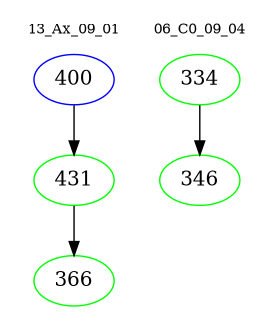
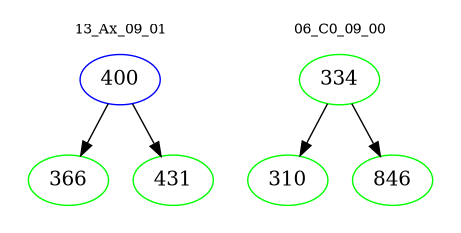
cluster "06_C0_09_04": label "06_C0_09_04" -> "06_C0_09_00"
node "346": label "346" -> "846"
node "310": added
edge "431" -> "366": now "400" -> "366"
